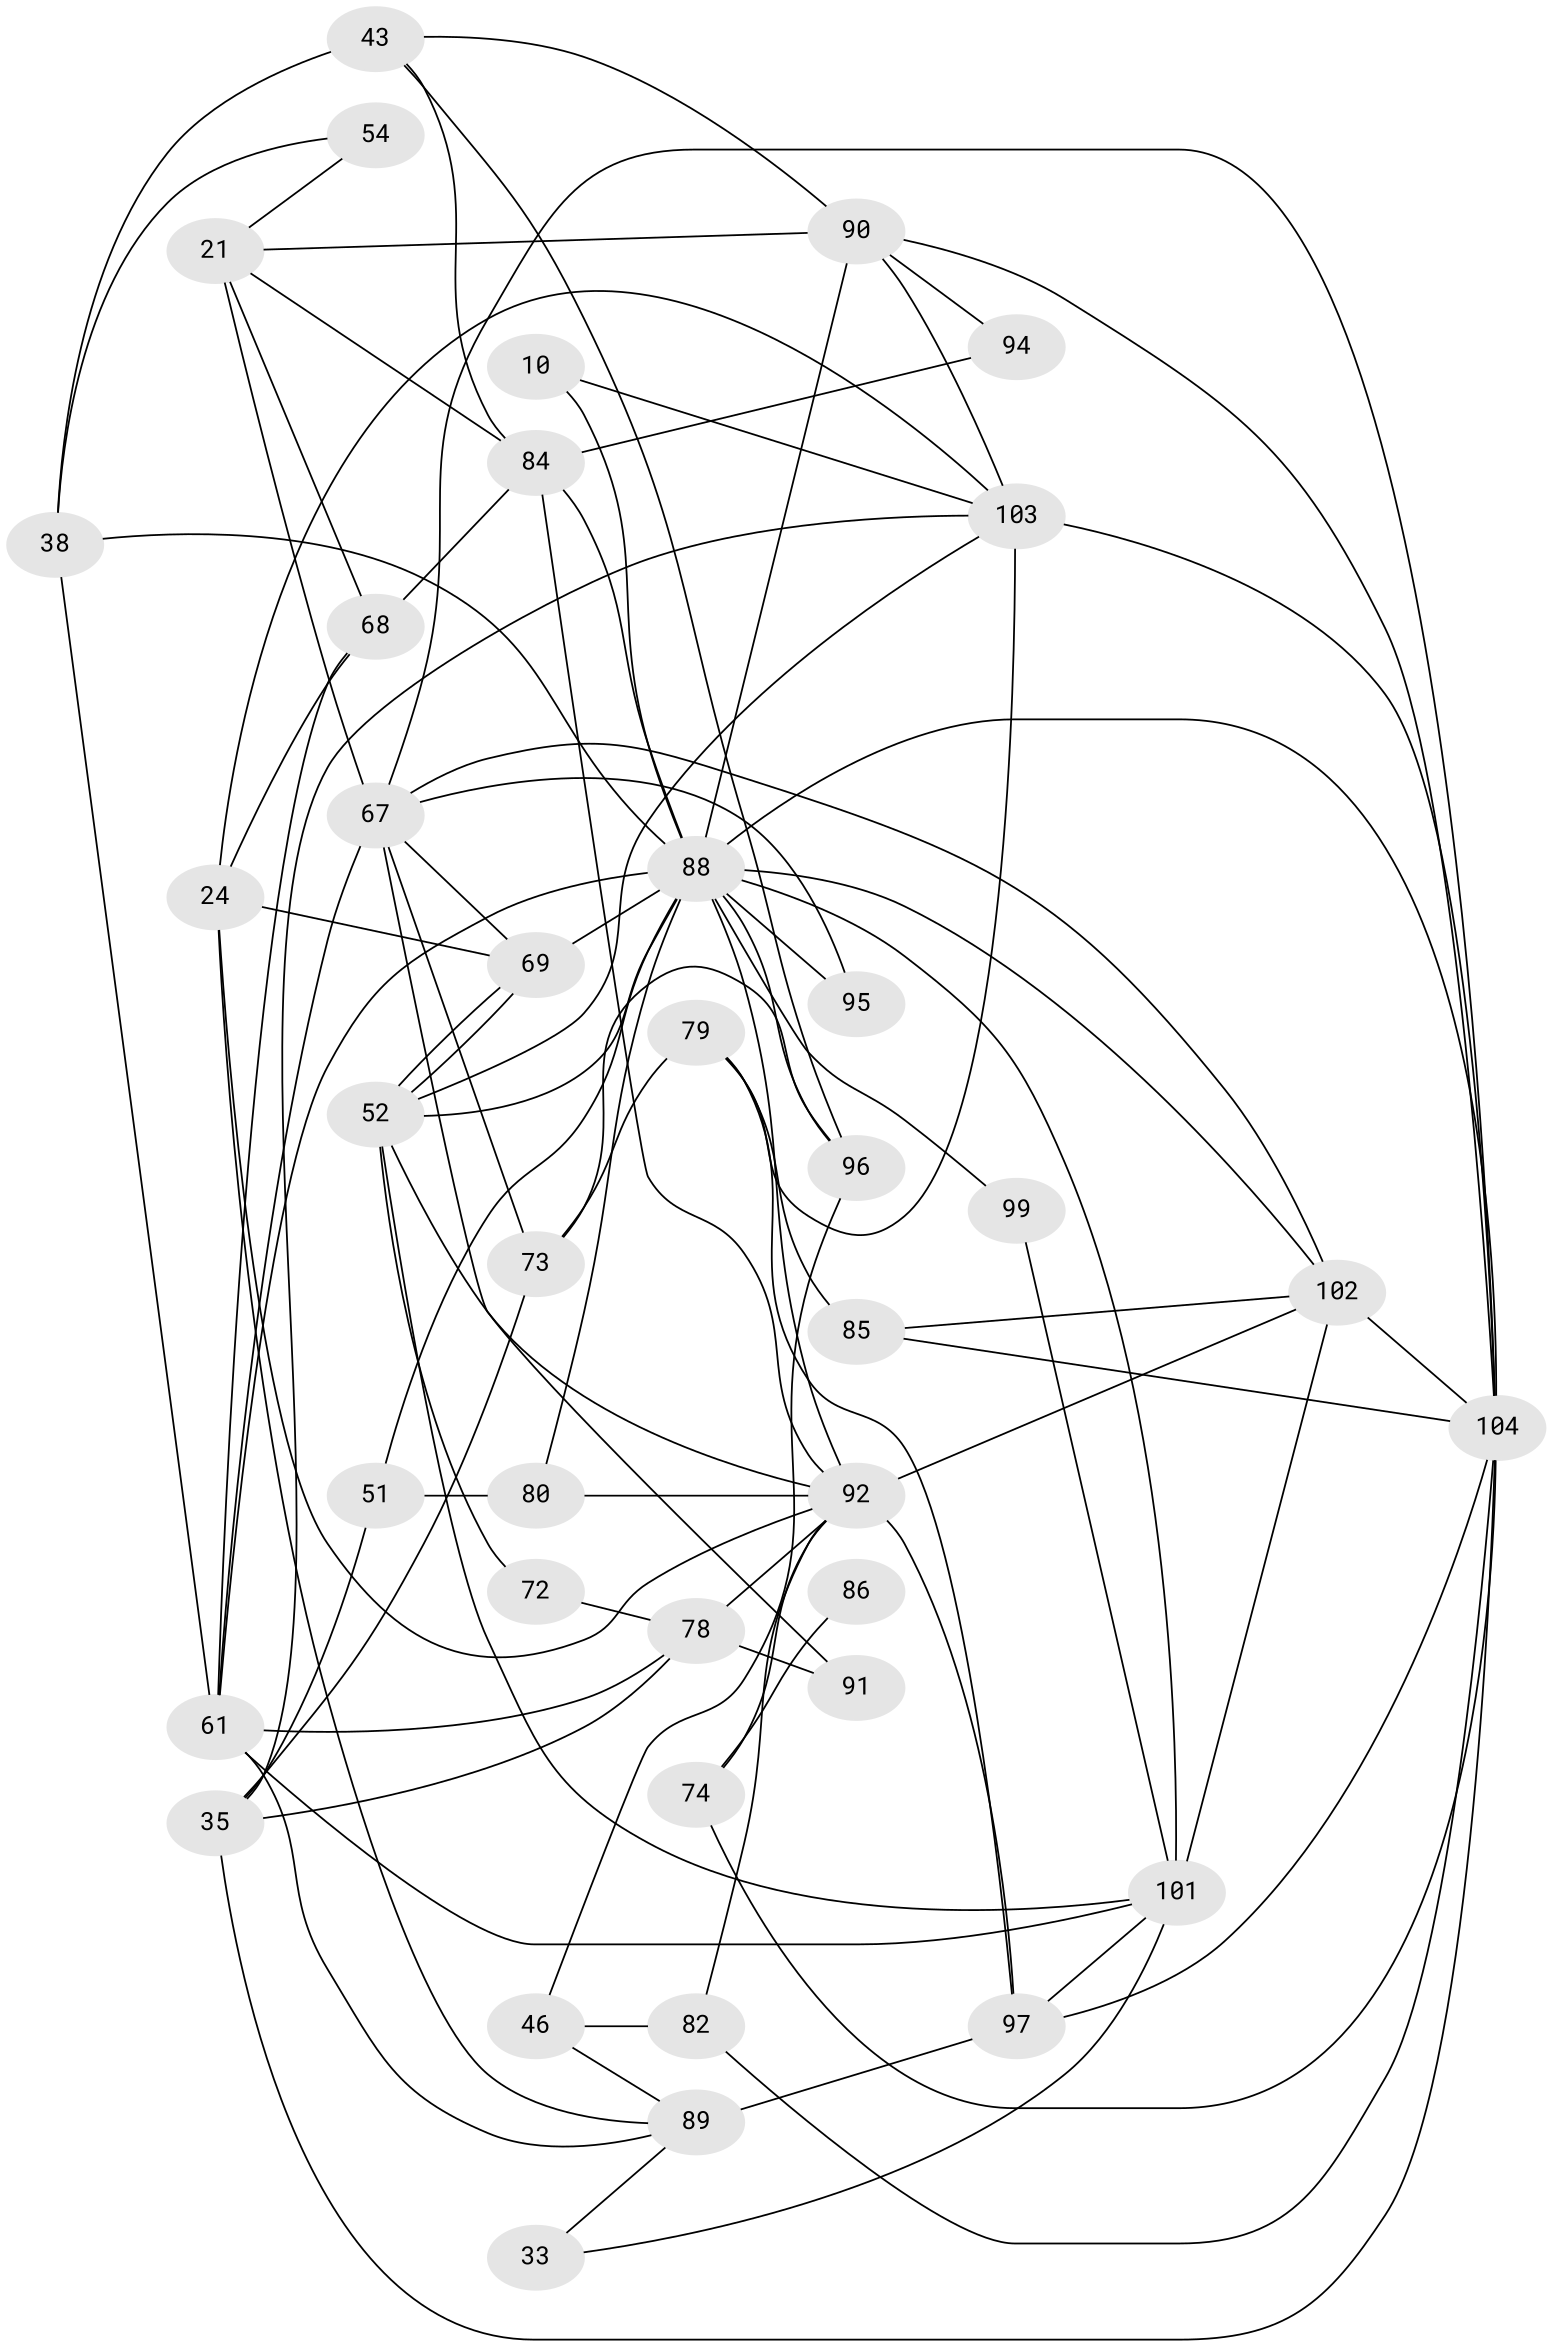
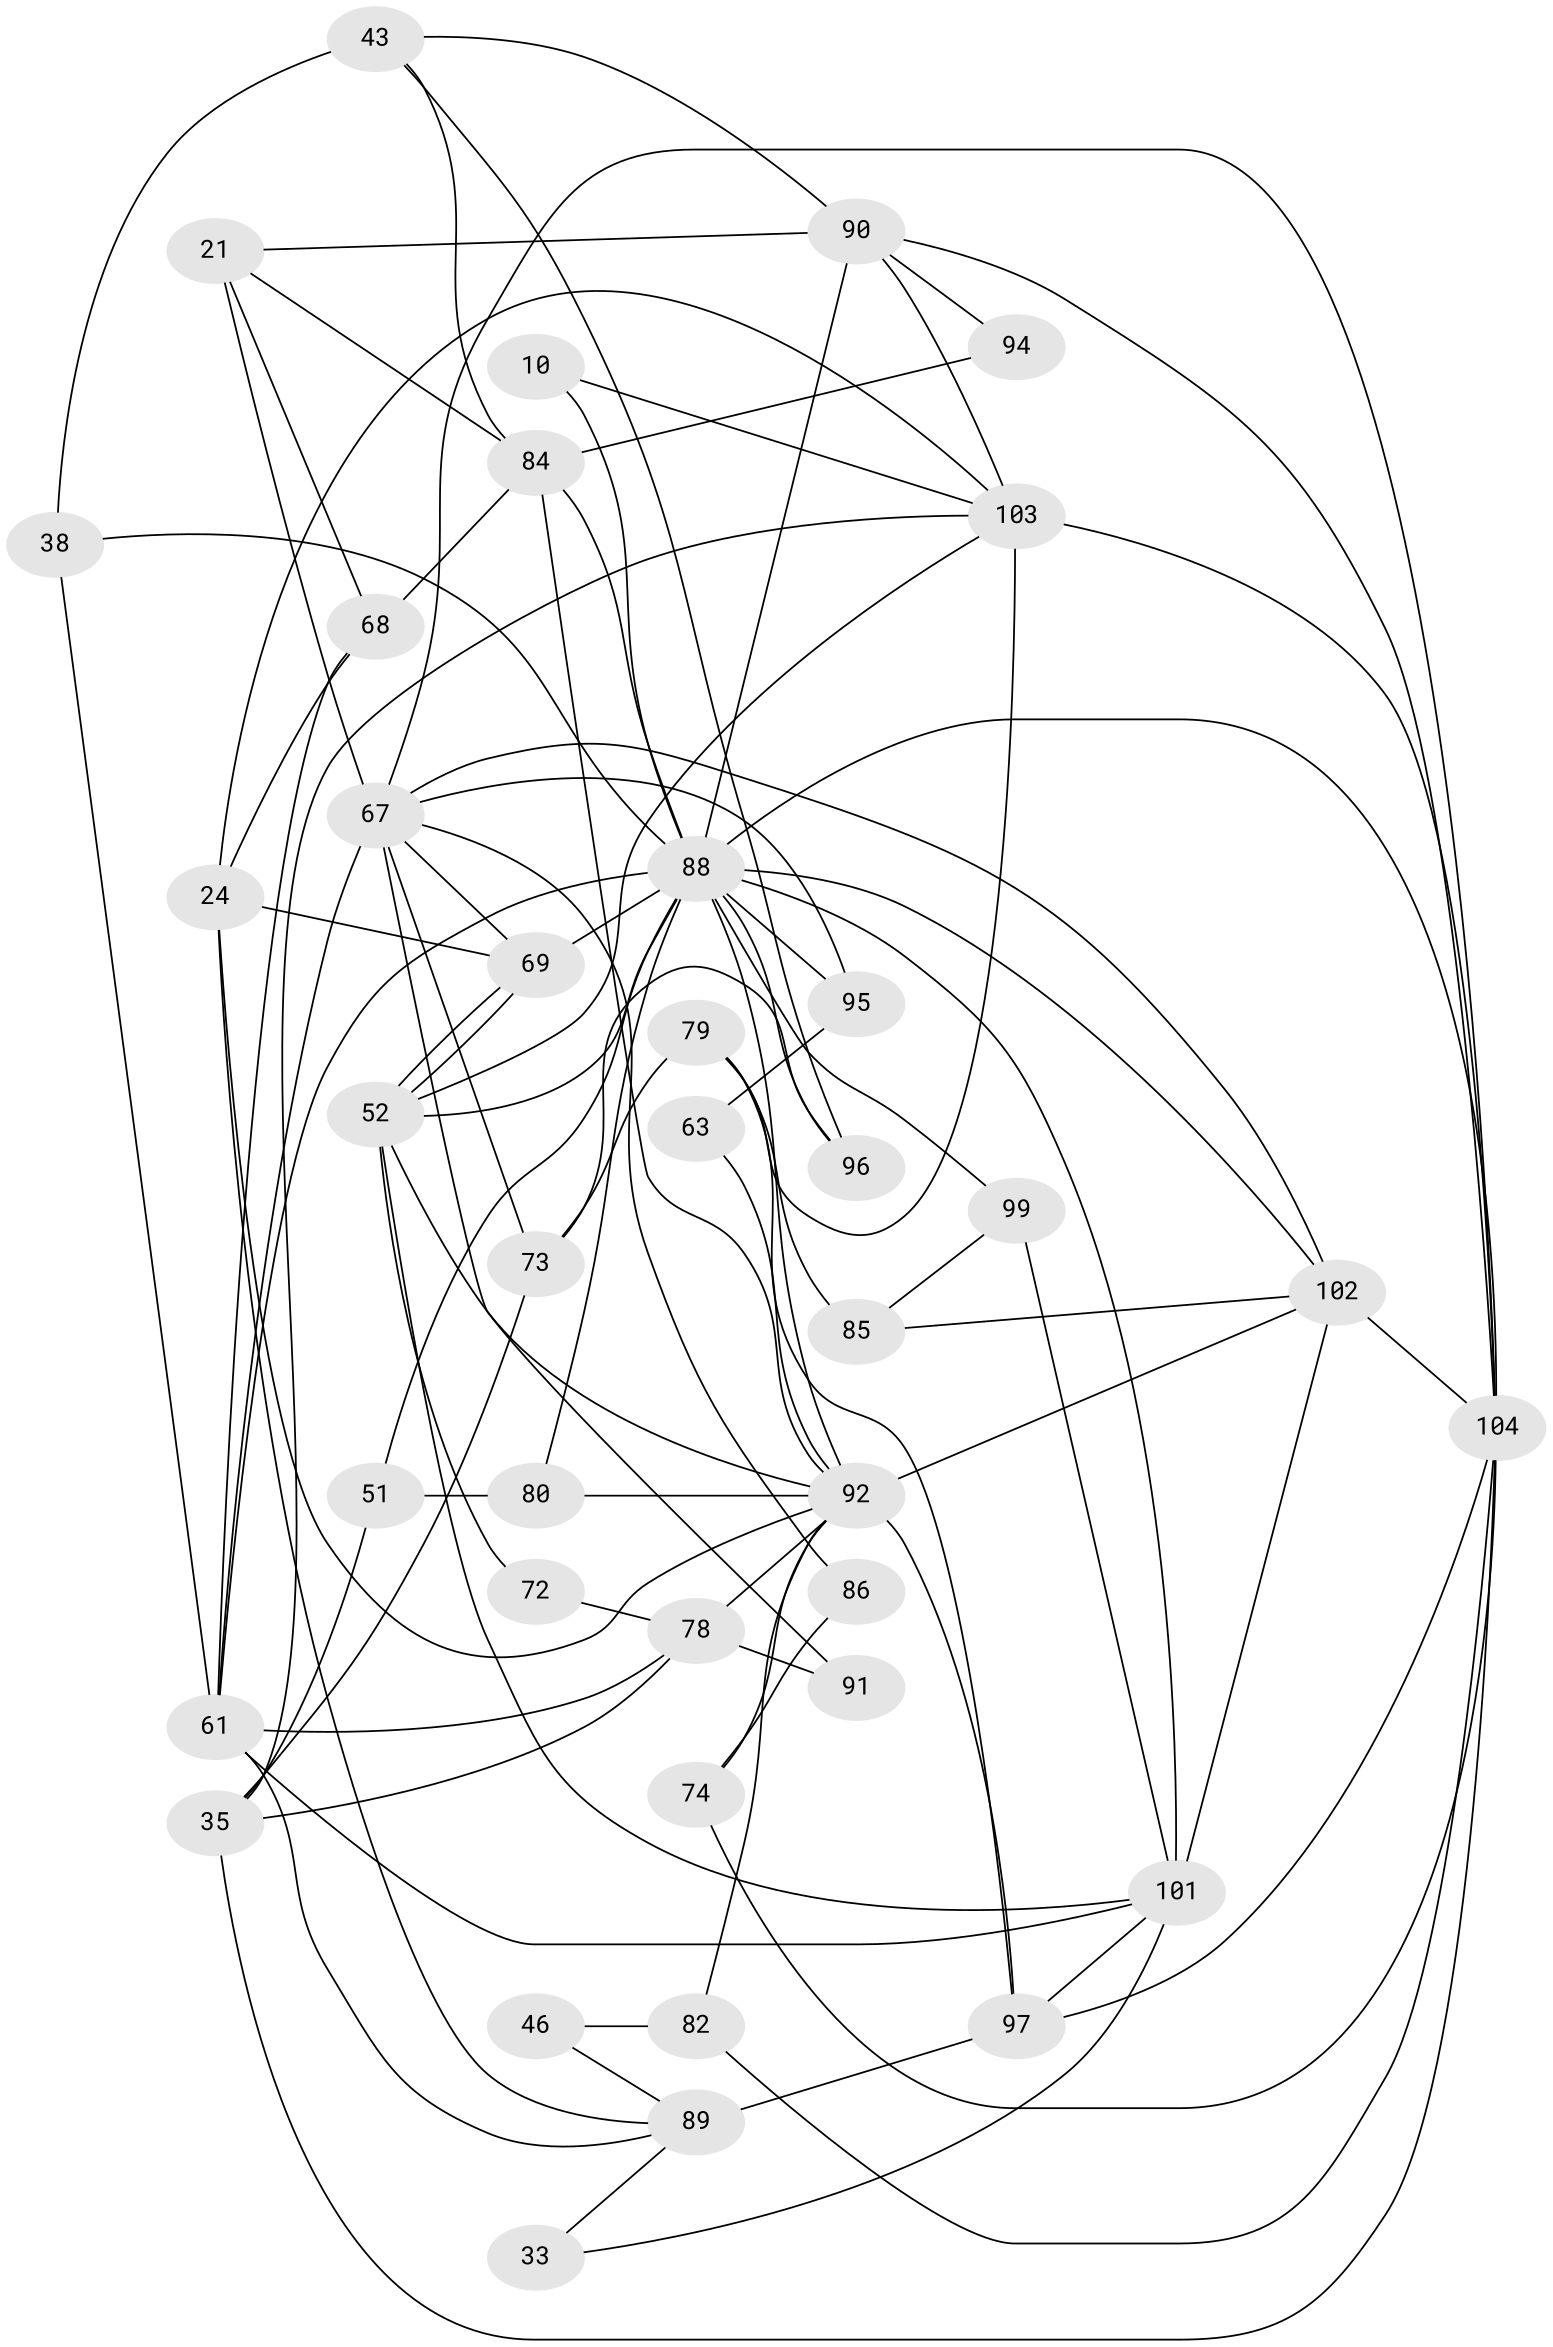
node "54": removed
node "63": added
edge "67" -- "86": added
edge "85" -- "104": now "85" -- "99"
edge "96" -- "46": removed
